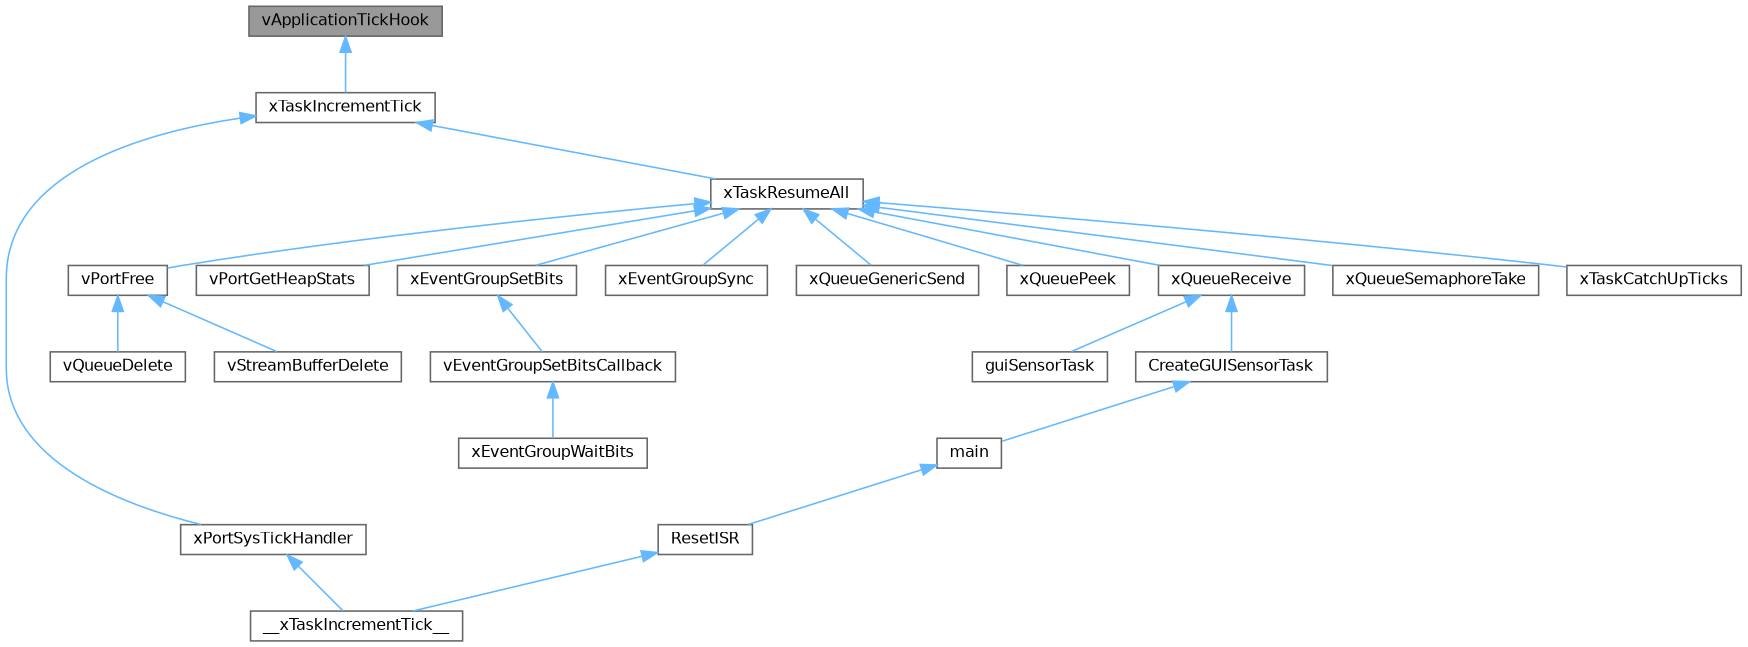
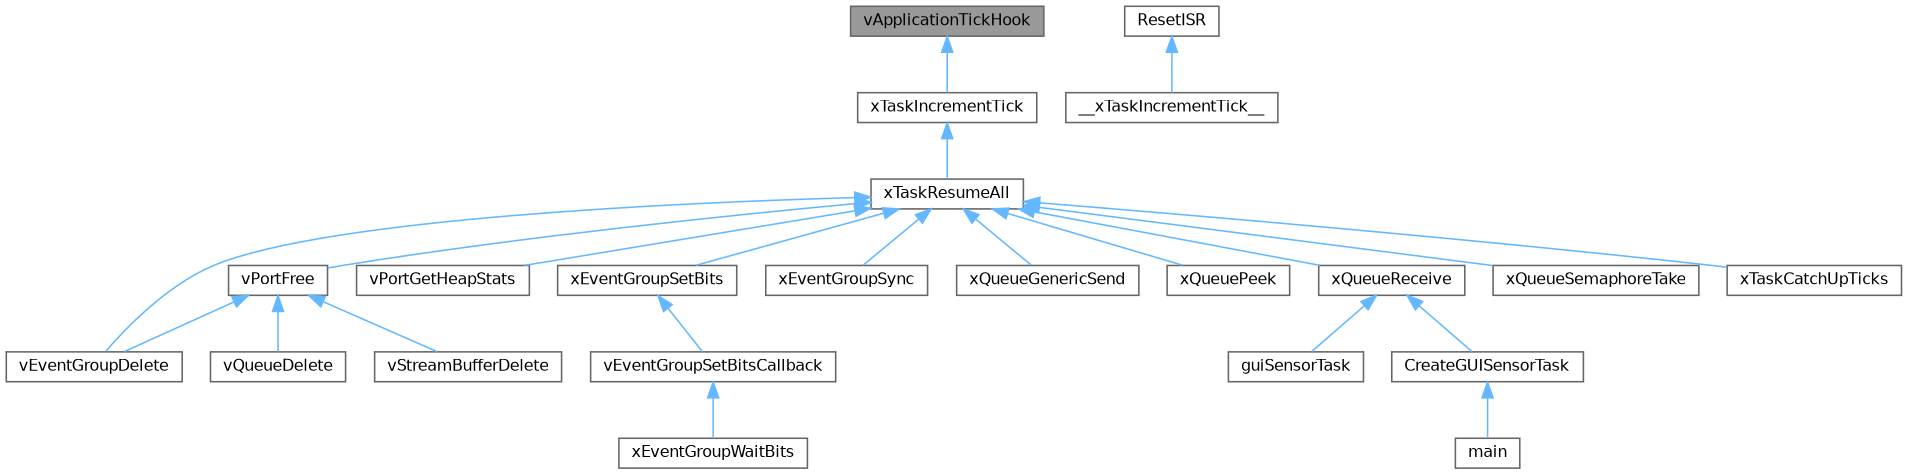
node "vEventGroupDelete": added
edge "ResetISR" -> "main": removed
node "xPortSysTickHandler": removed
